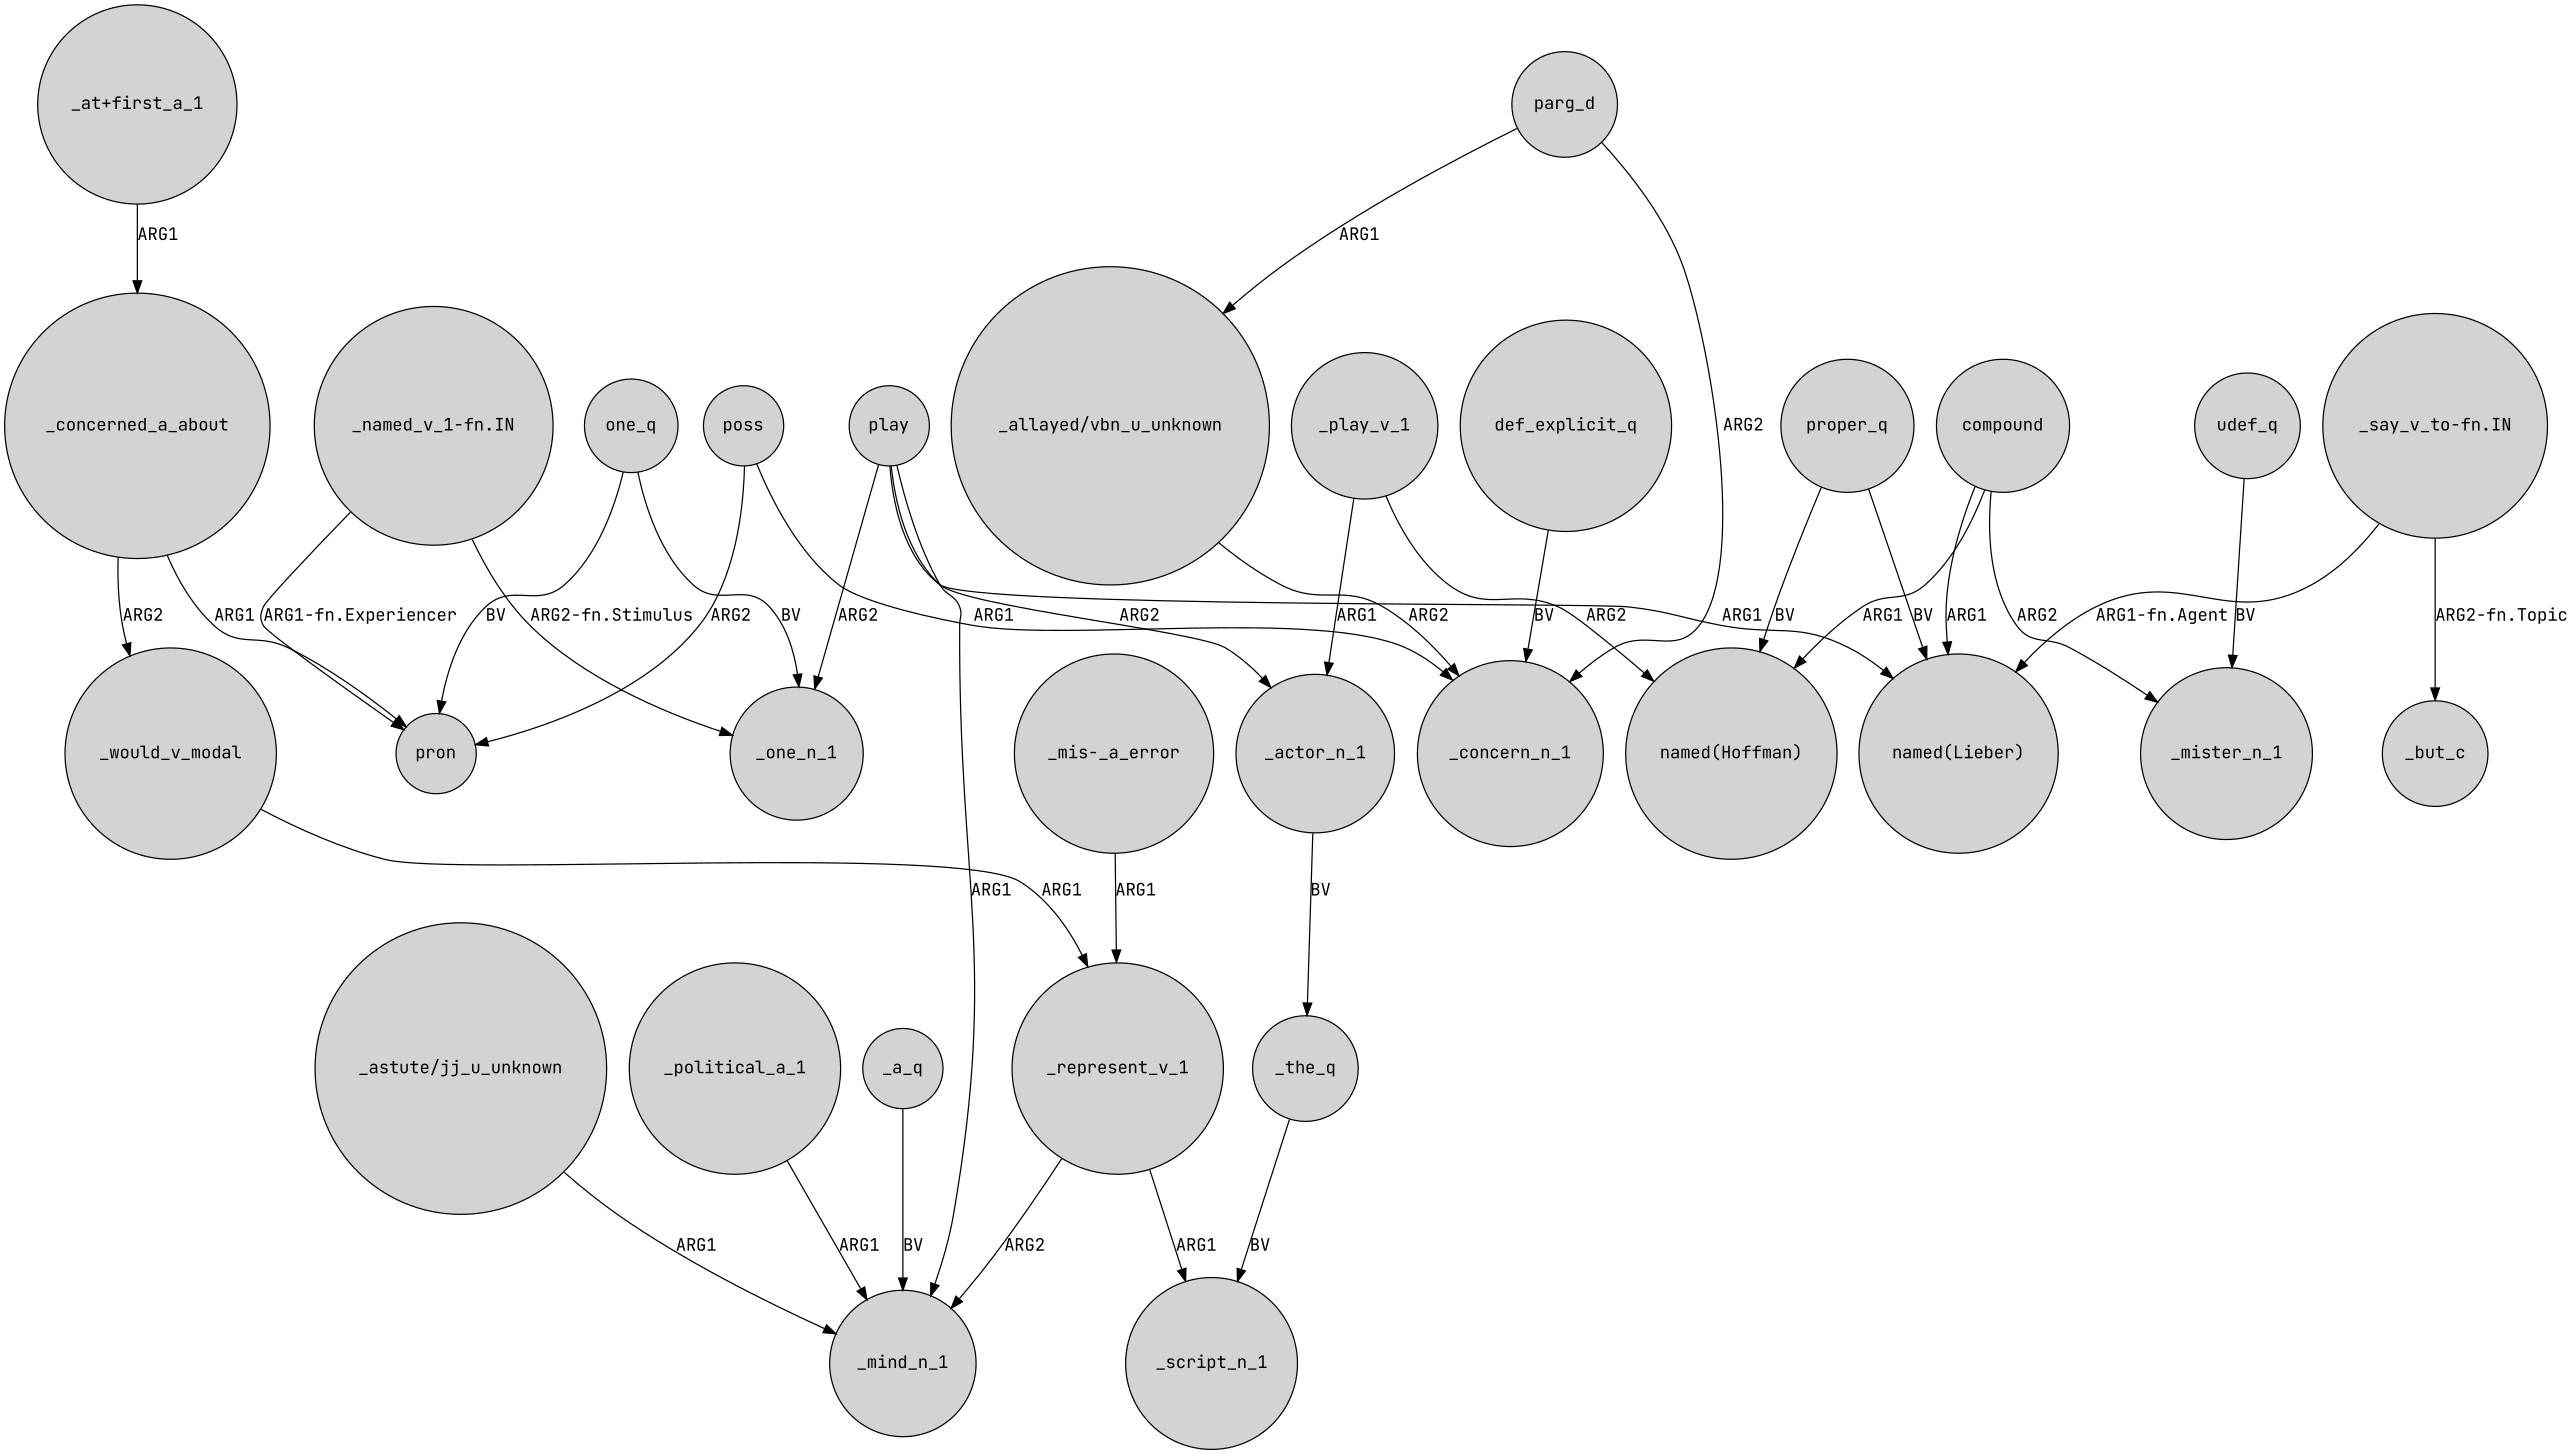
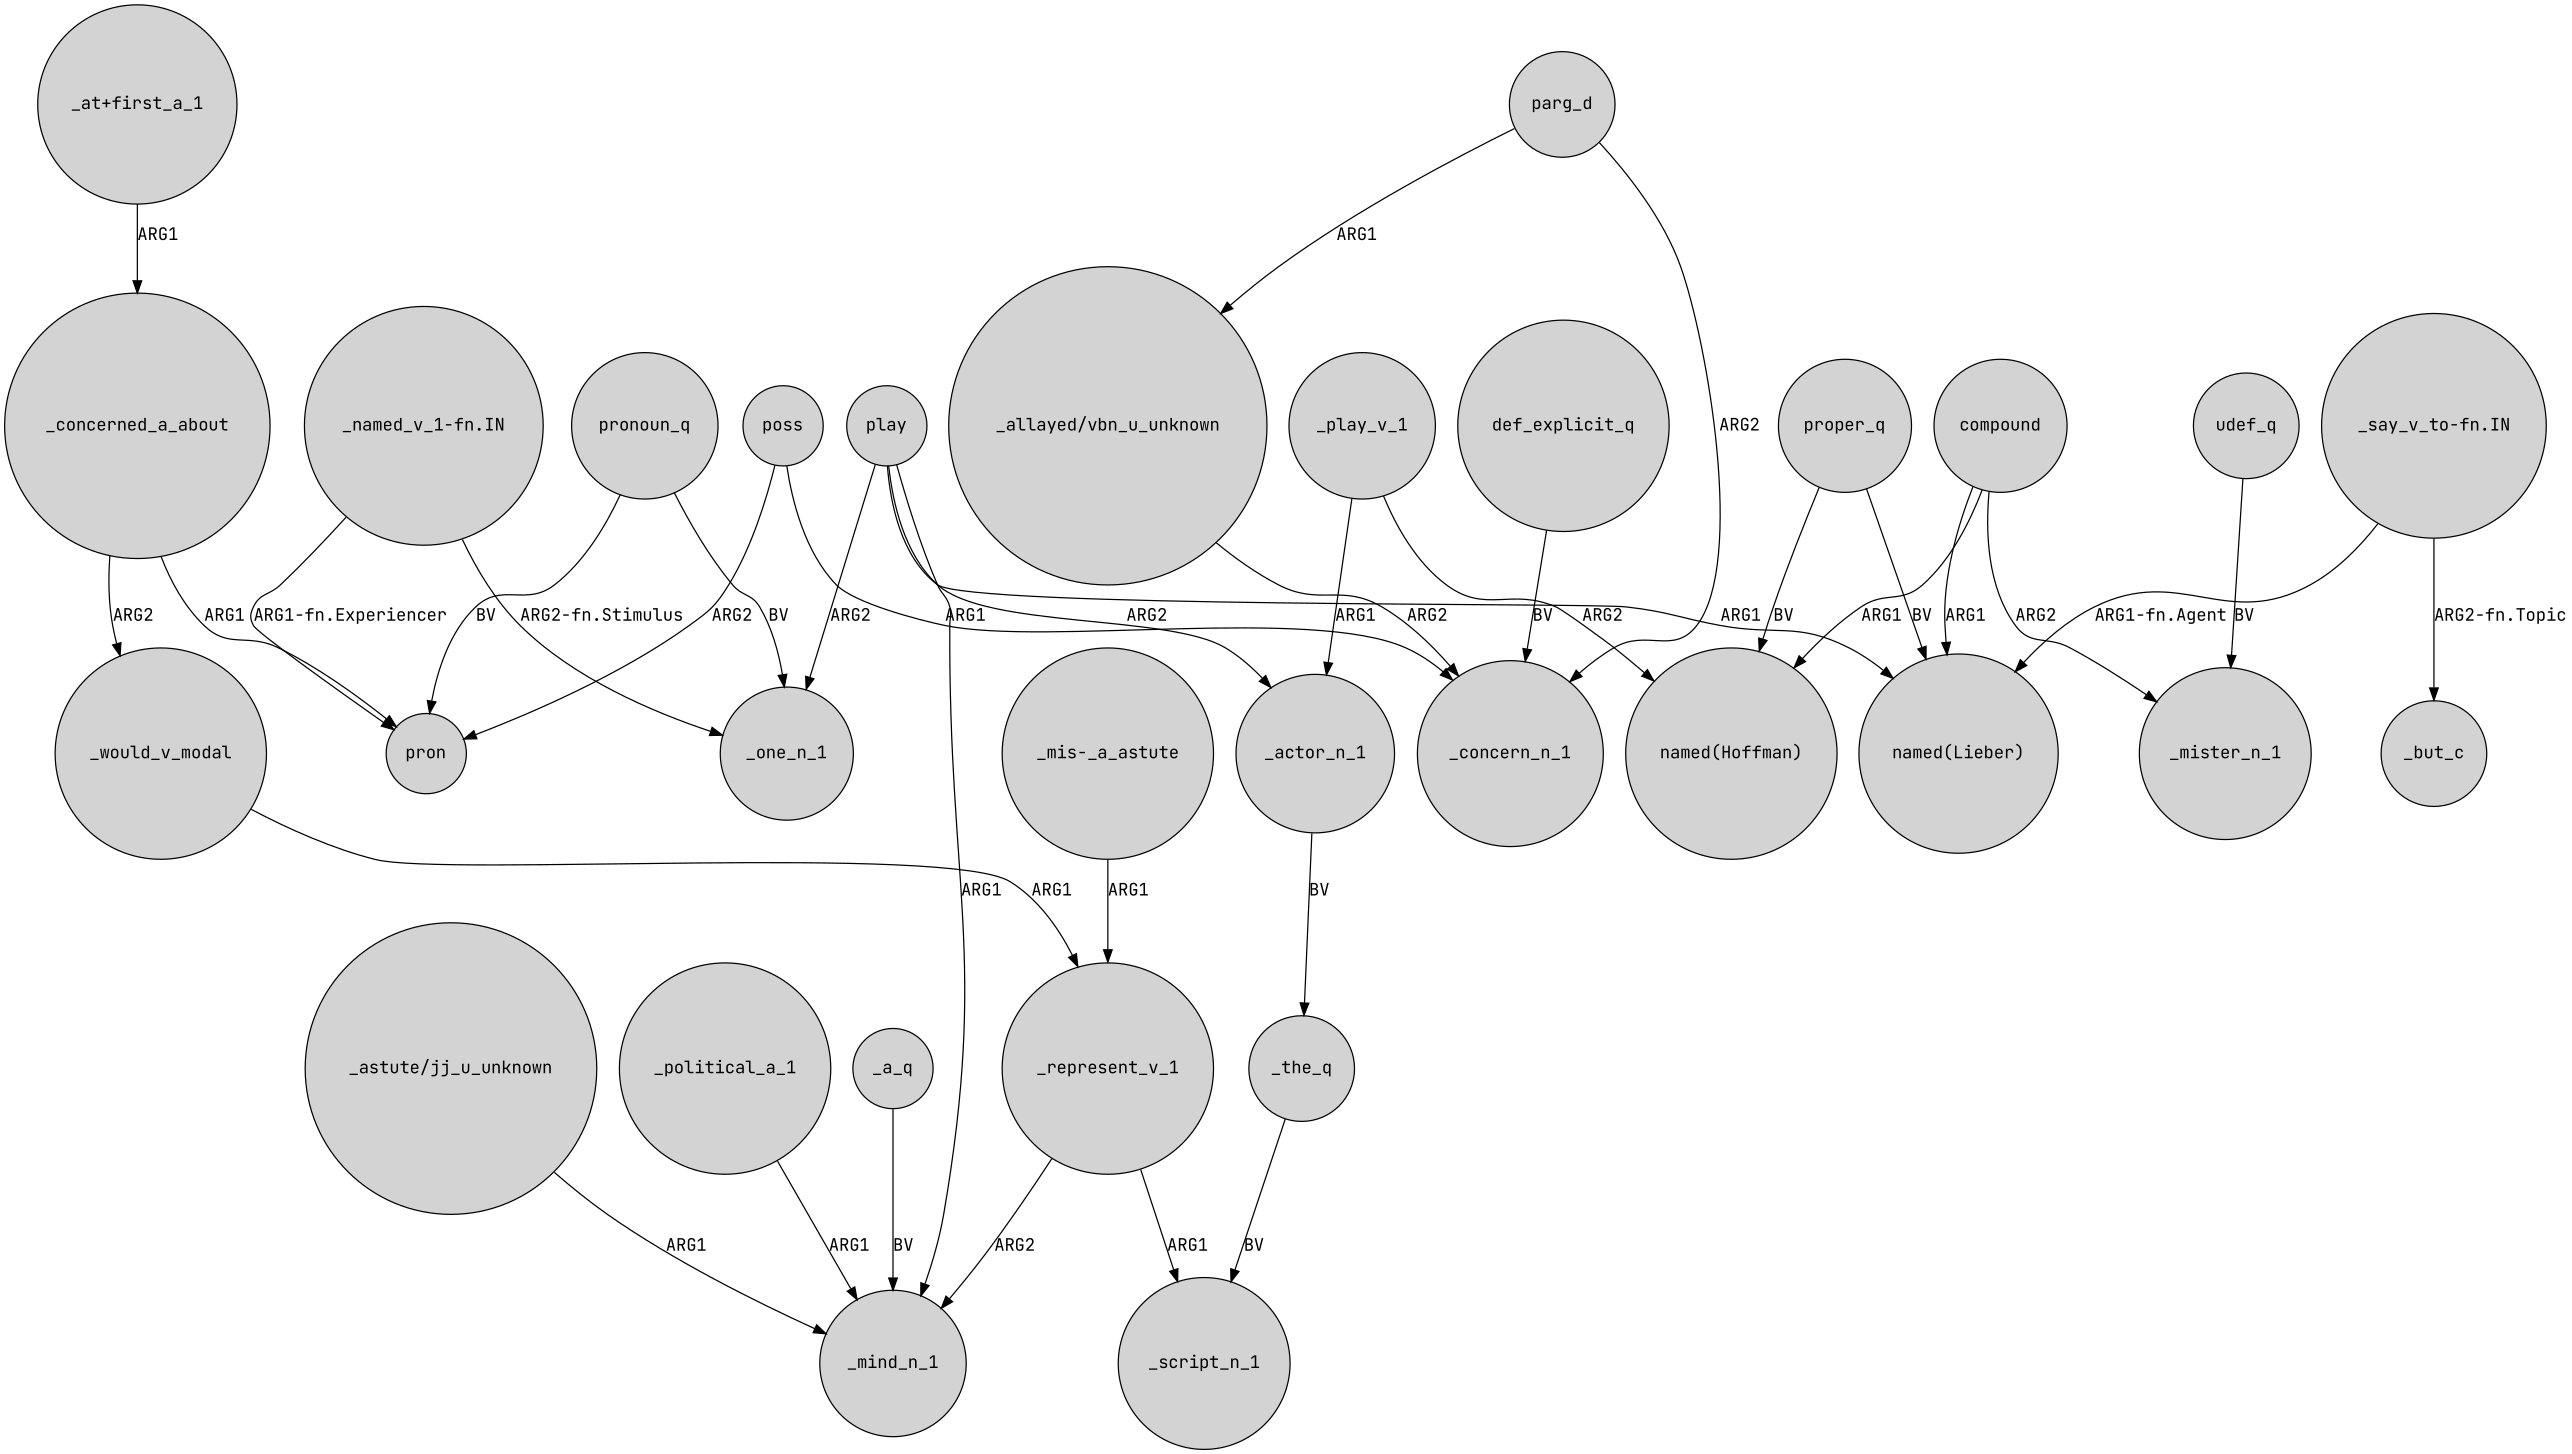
node "one_q": label "one_q" -> "pronoun_q"
node "_mis-_a_error": label "_mis-_a_error" -> "_mis-_a_astute"
